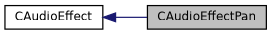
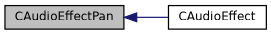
edge "CAudioEffectPan" -> "CAudioEffect": reversed
